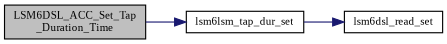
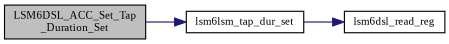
node "LSM6DSL_ACC_Set_Tap _Duration_Time": label "LSM6DSL_ACC_Set_Tap _Duration_Time" -> "LSM6DSL_ACC_Set_Tap _Duration_Set"
node "lsm6dsl_read_set": label "lsm6dsl_read_set" -> "lsm6dsl_read_reg"
